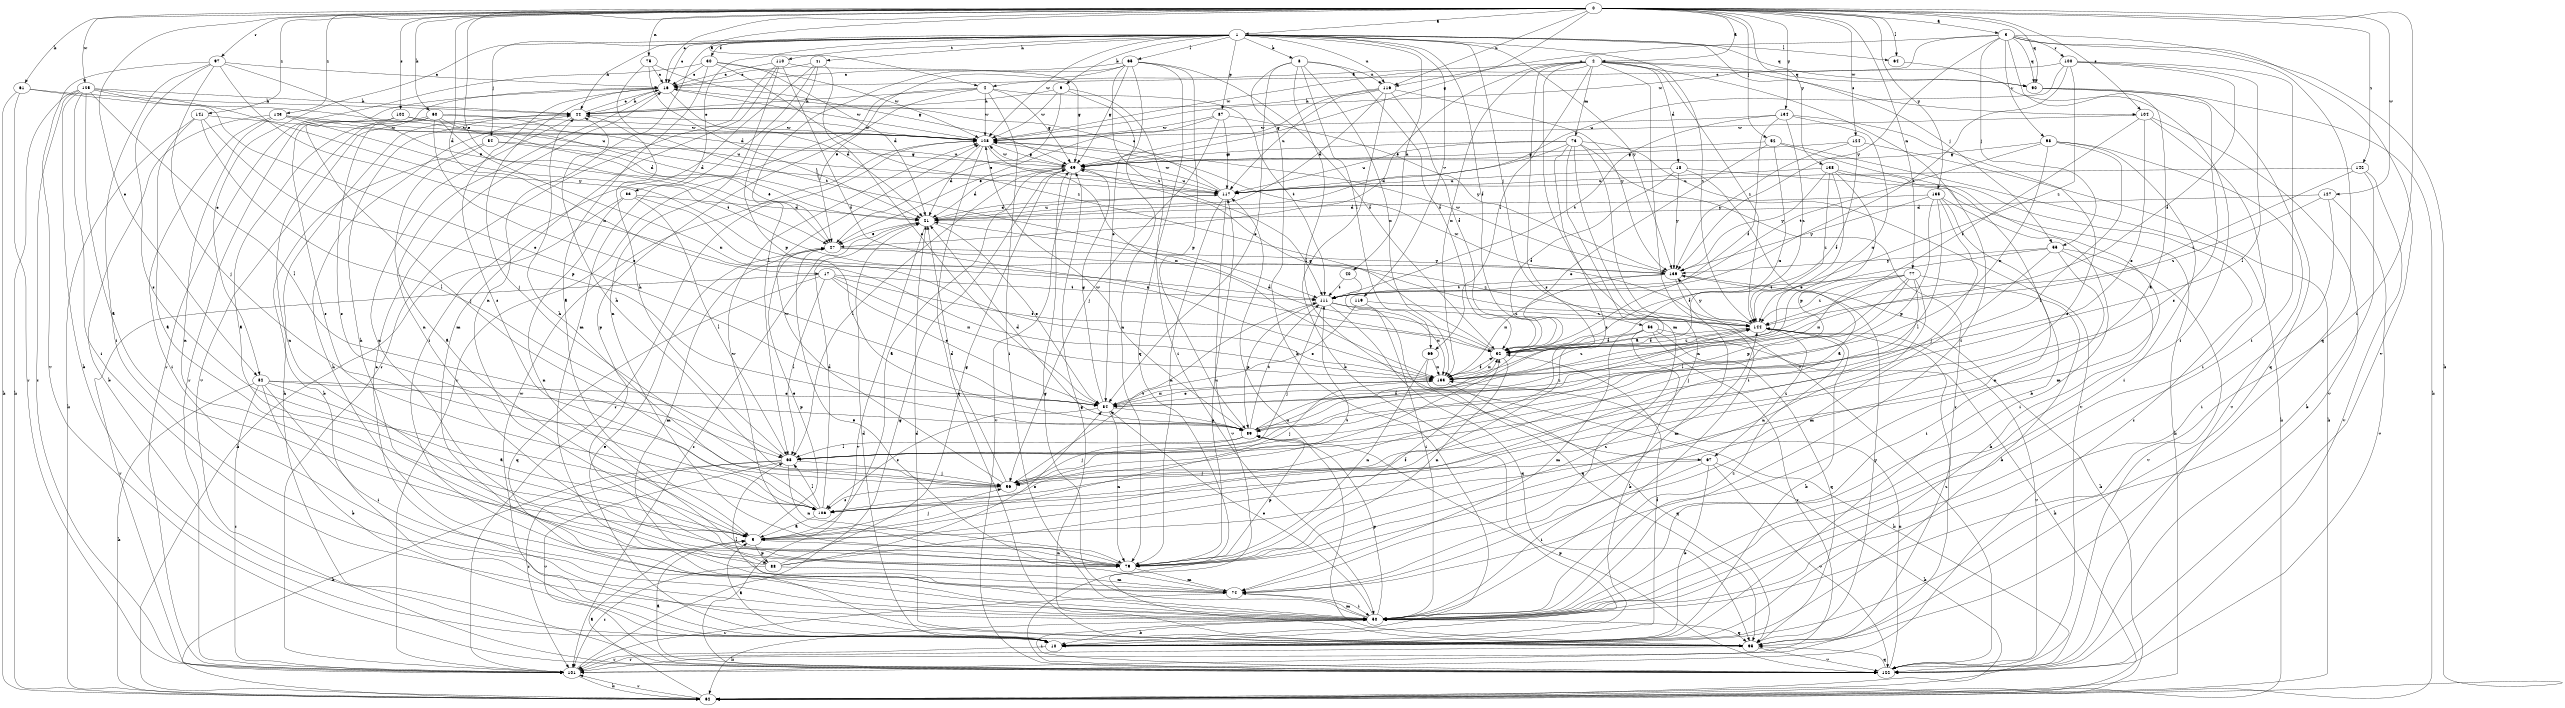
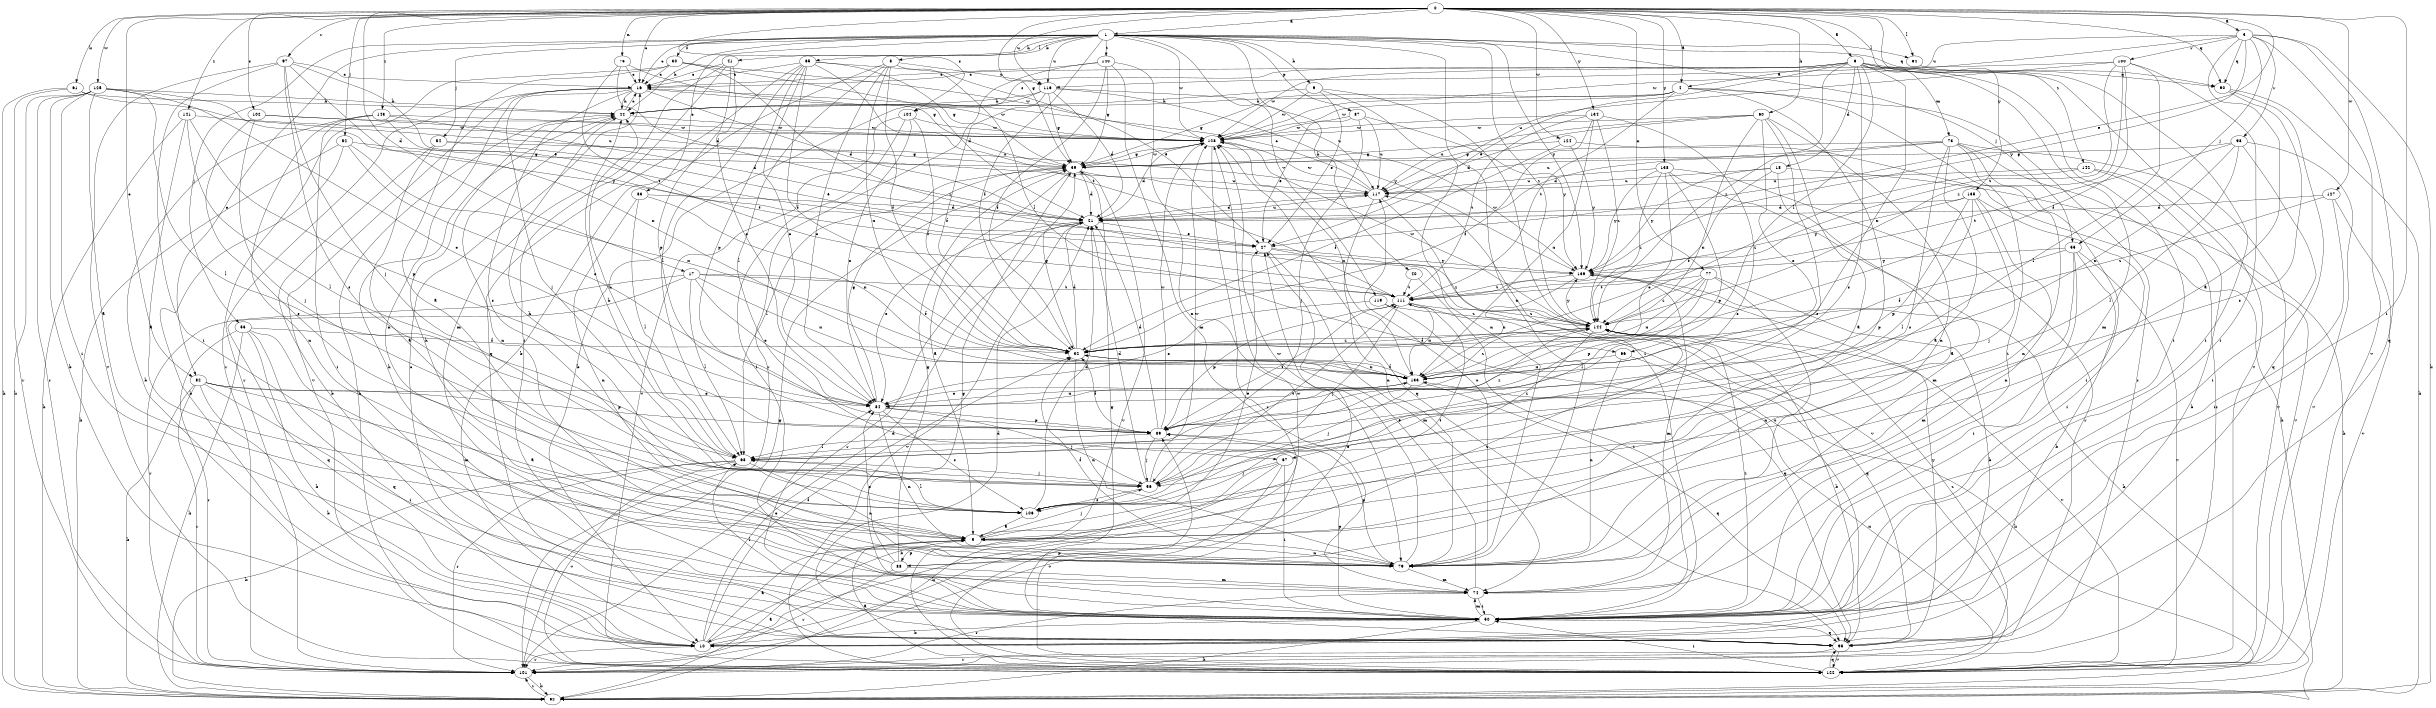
node "110": label "110" -> "140"
node "2": label "2" -> "6"
edge "77" -> "56": now "84" -> "56"
edge "83" -> "62": removed, label "k"
